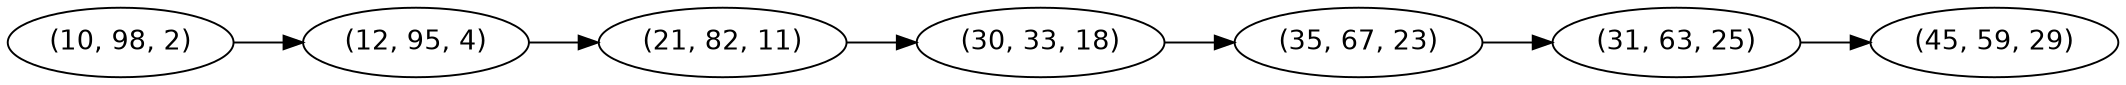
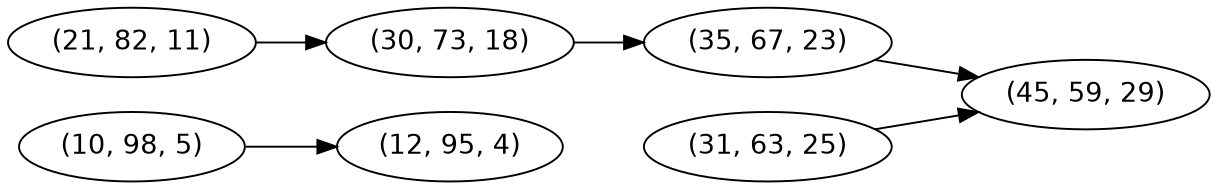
node "(10, 98, 2)": label "(10, 98, 2)" -> "(10, 98, 5)"
edge "(12, 95, 4)" -> "(21, 82, 11)": removed
node "(30, 33, 18)": label "(30, 33, 18)" -> "(30, 73, 18)"
edge "(35, 67, 23)" -> "(31, 63, 25)": now "(35, 67, 23)" -> "(45, 59, 29)"
